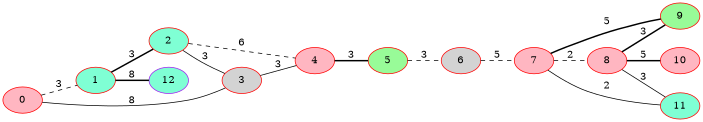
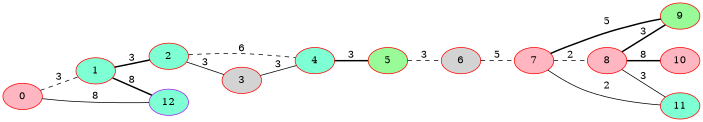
edge "8" -- "10": label "5" -> "8"
node "4": fillcolor lightpink -> aquamarine
edge "3" -- "0": now "12" -- "0"
